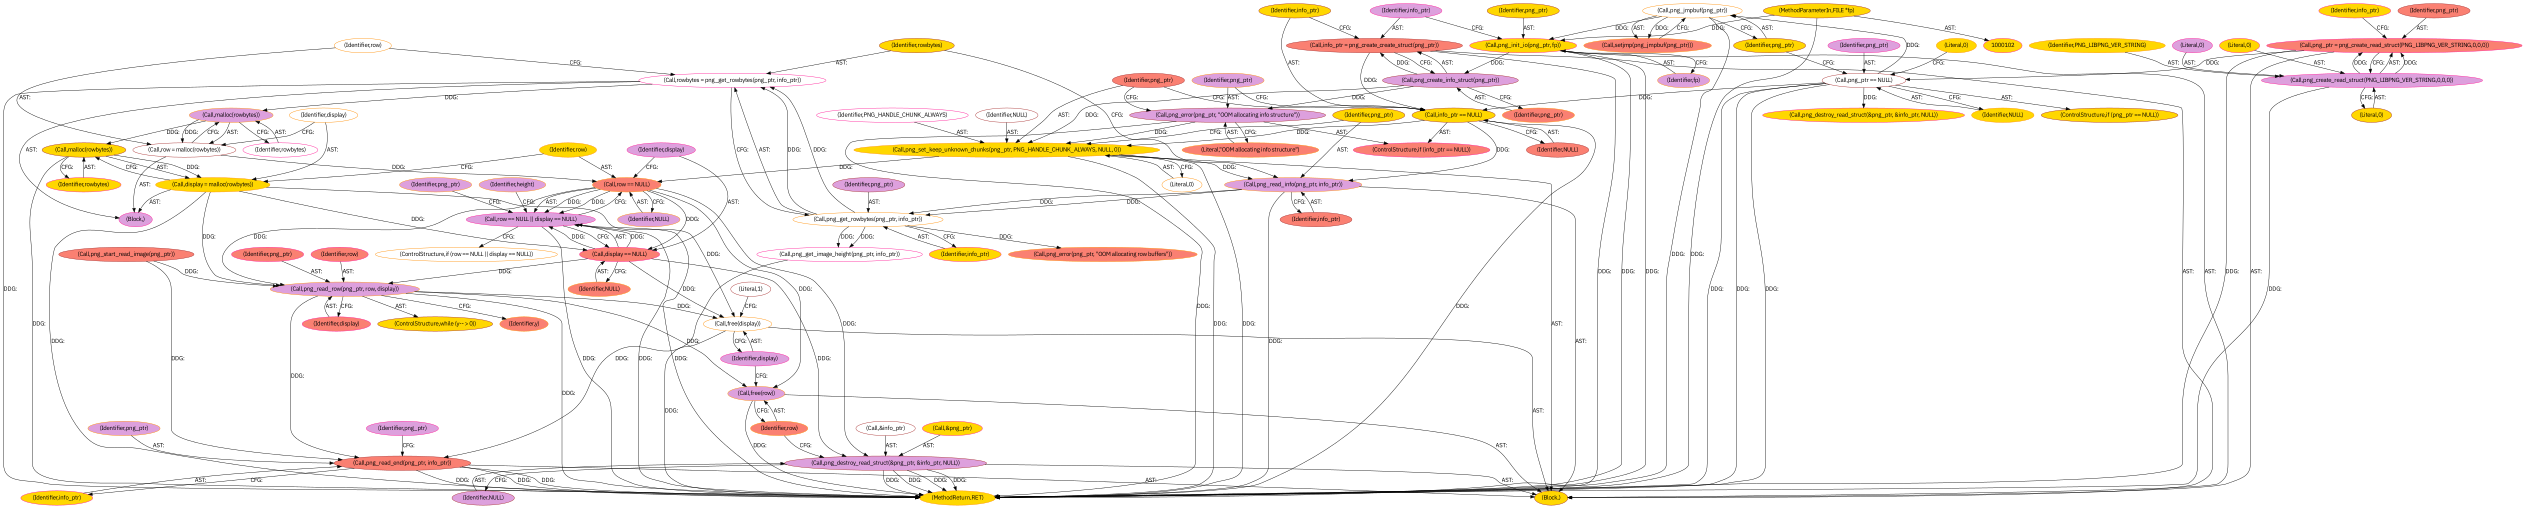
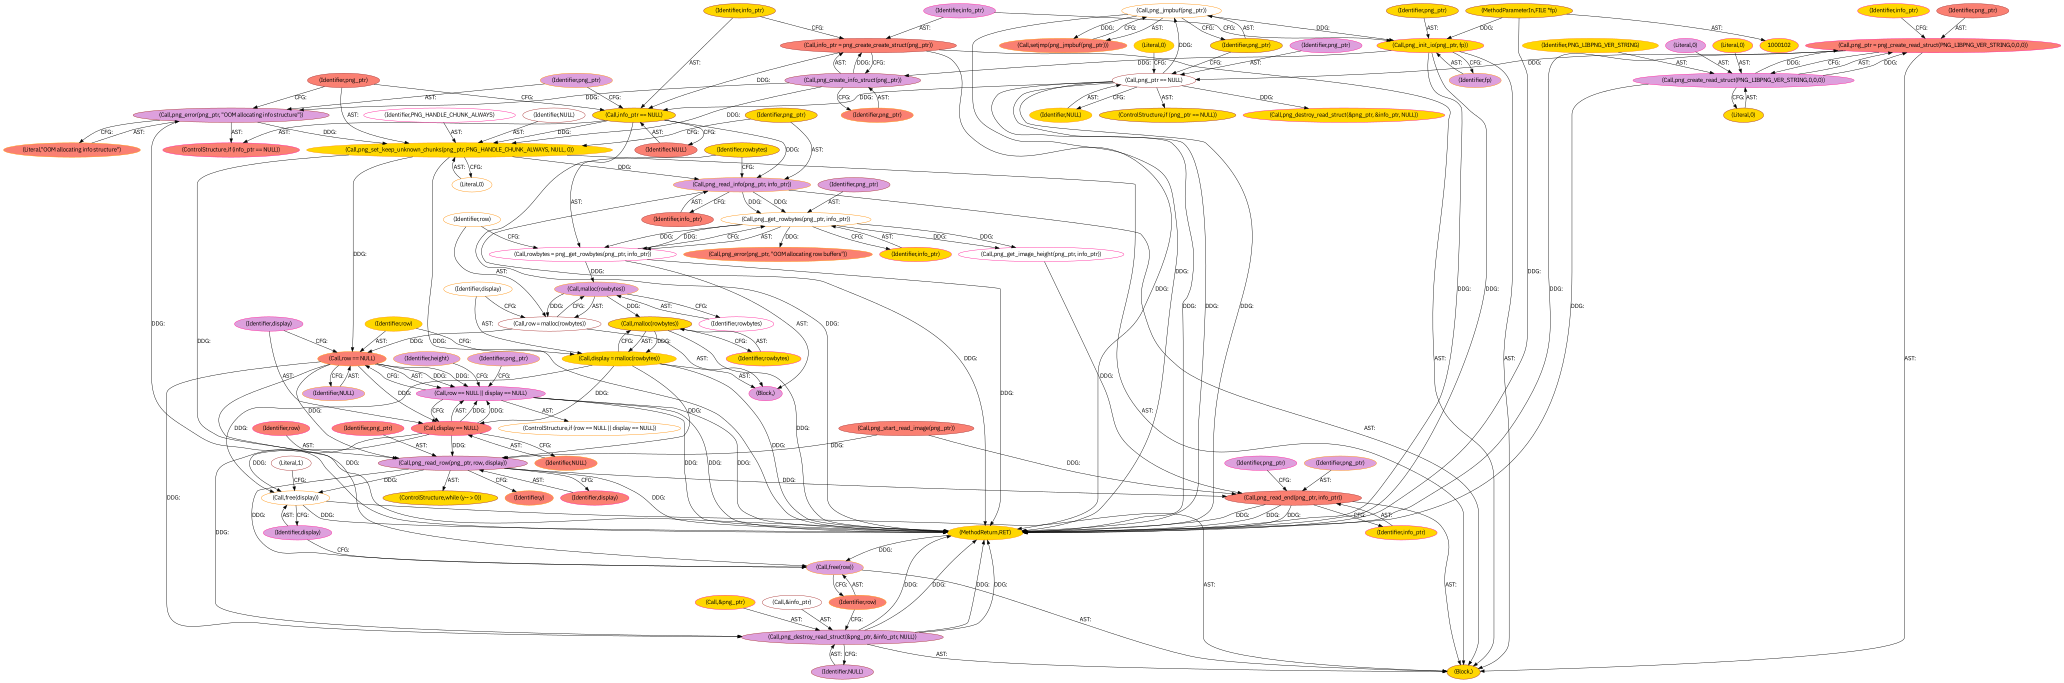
edge "(Call,row == NULL || display == NULL)" -> "(ControlStructure,if (row == NULL || display == NULL))": label "CFG: " -> "AST: "
node "(Call,png_read_row(png_ptr, row, display))": color darkorange -> brown
edge "(Call,free(row))" -> "(MethodReturn,RET)": reversed
